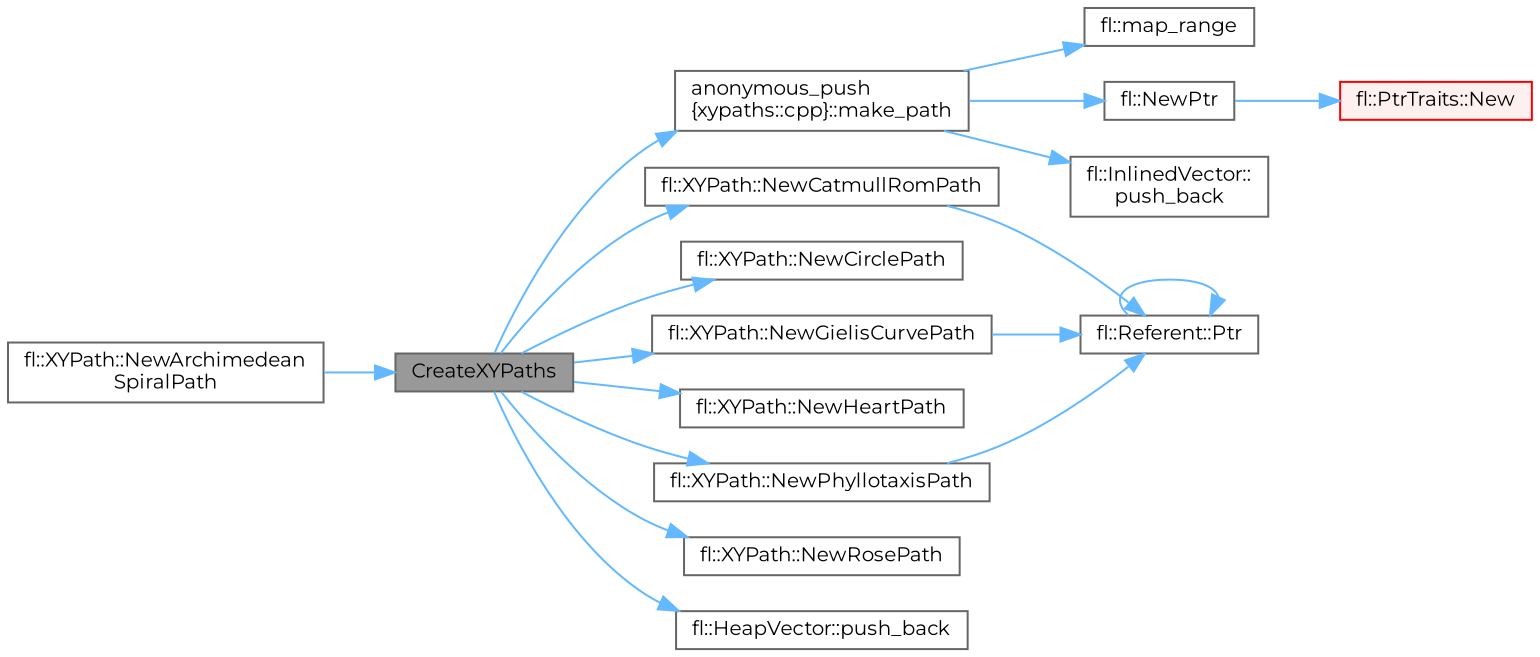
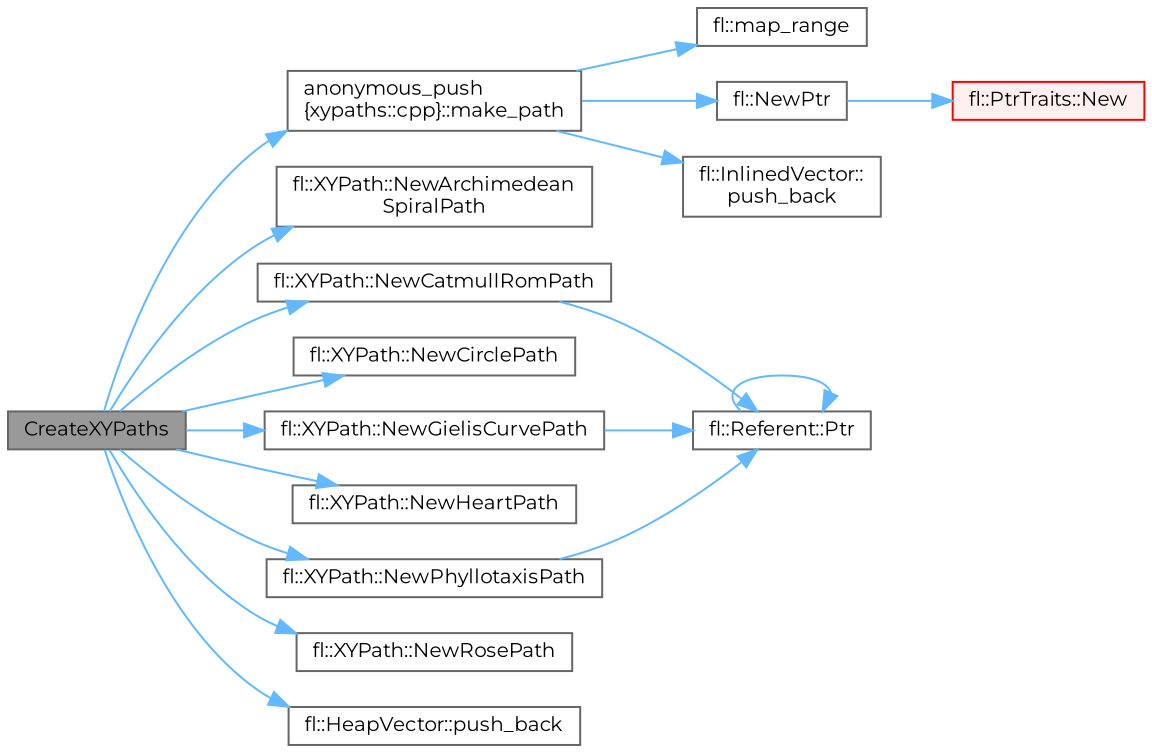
edge "fl::XYPath::NewArchimedean SpiralPath" -> "CreateXYPaths": reversed
